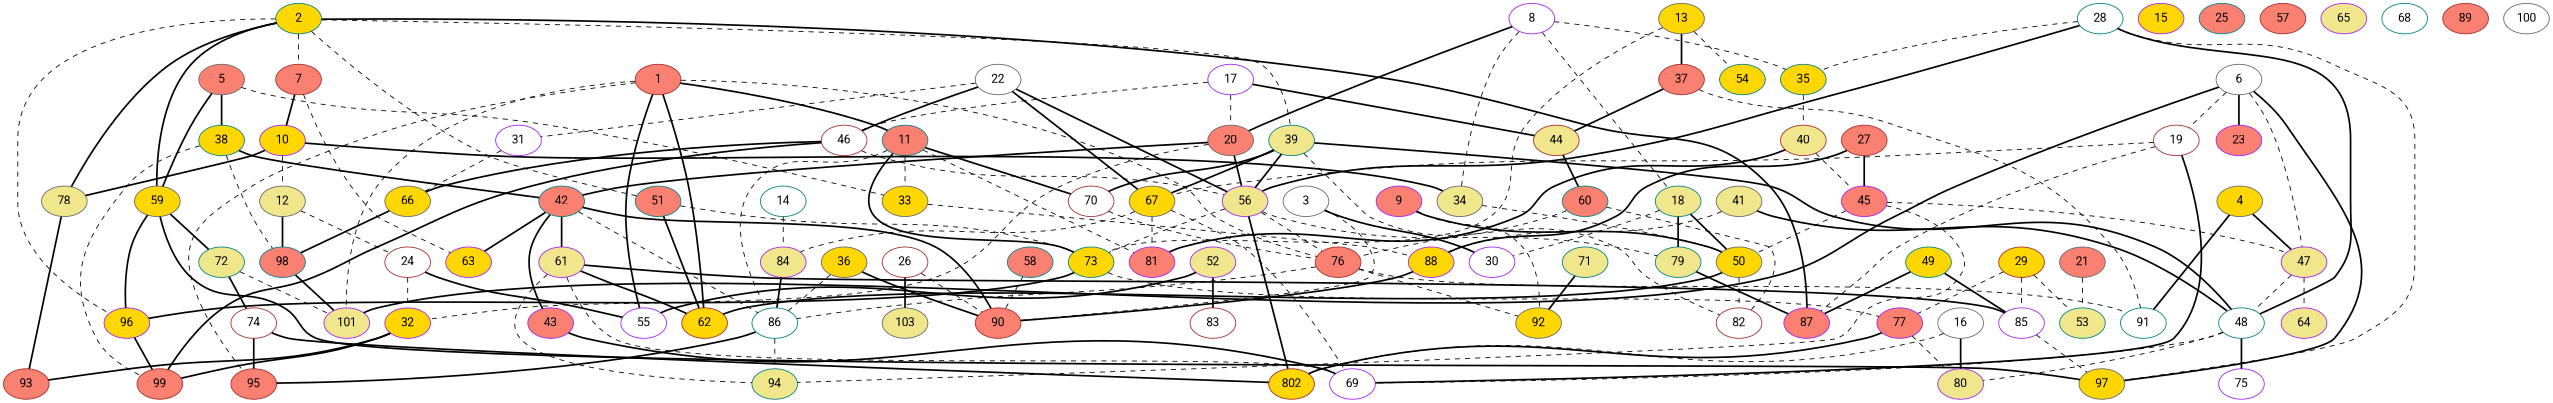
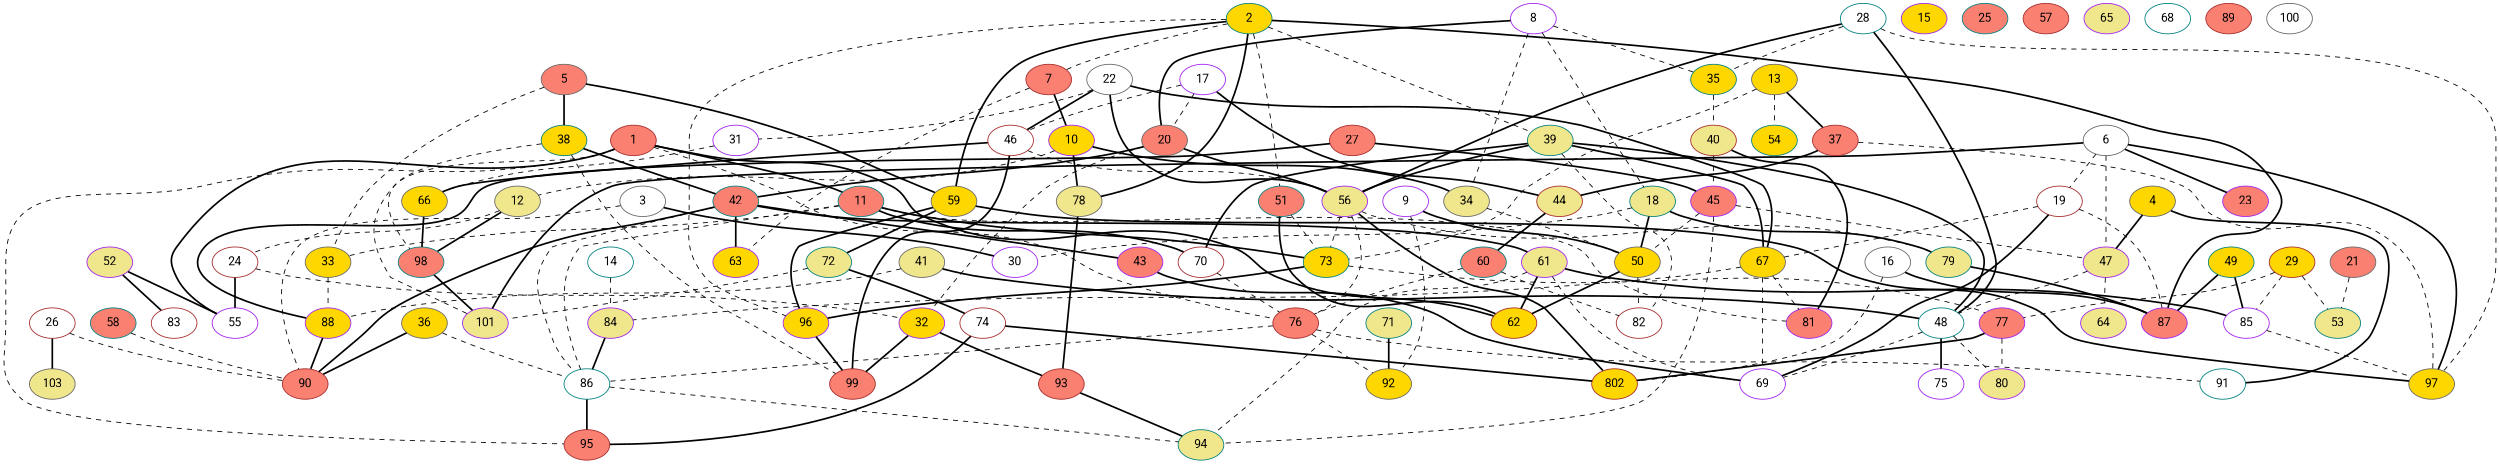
edge "37" -- "91": now "37" -- "97"
node "9": fillcolor salmon -> white
edge "16" -- "80": now "16" -- "87"
edge "93" -- "94": added
